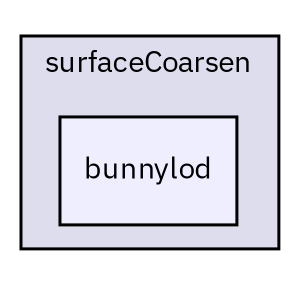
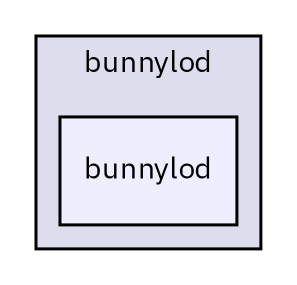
cluster "surfaceCoarsen": label "surfaceCoarsen" -> "bunnylod"
